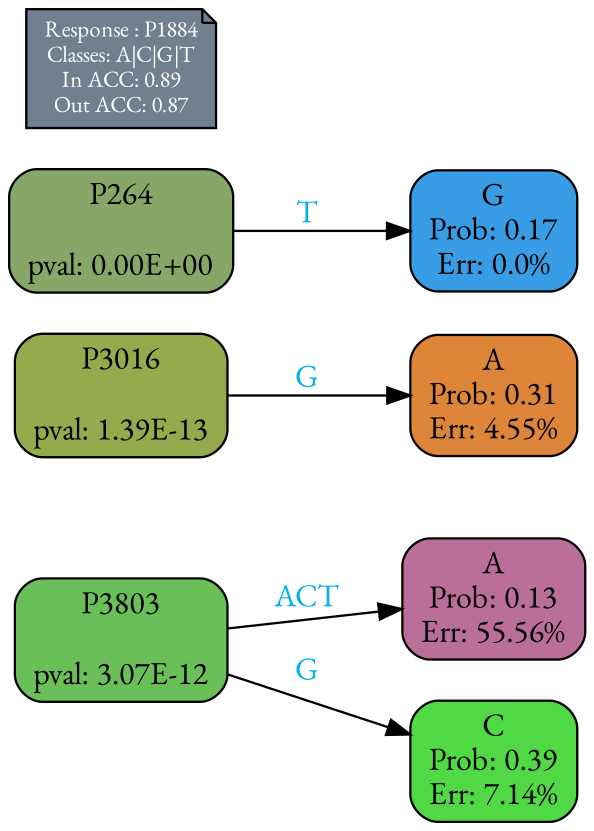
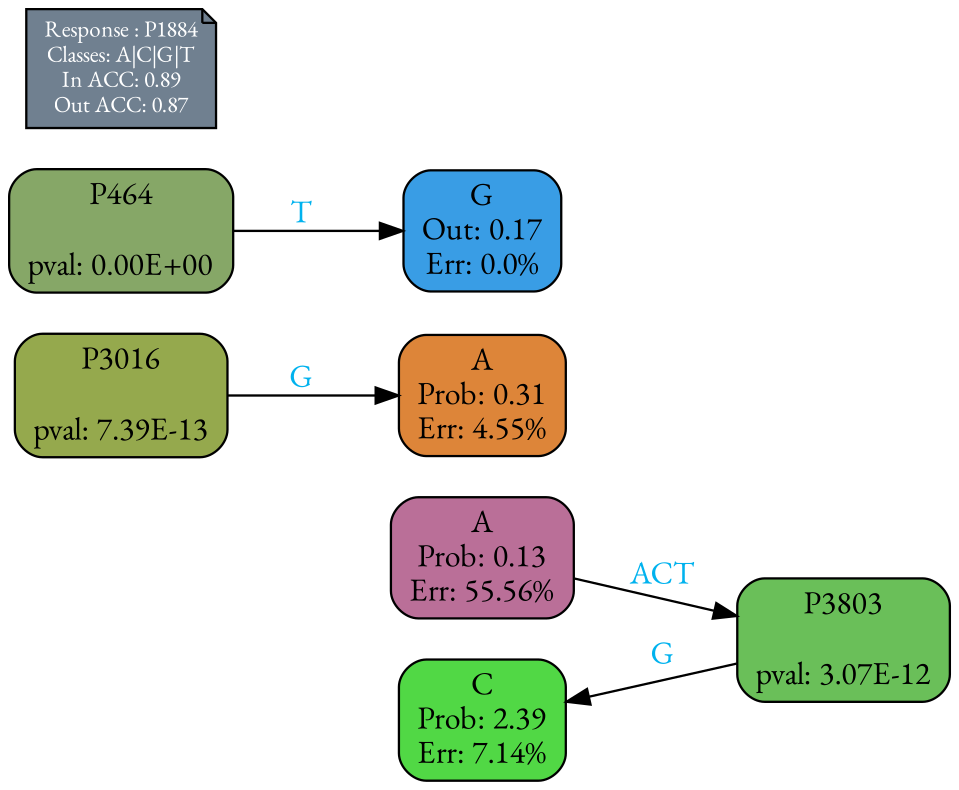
node "P264 pval: 0.00E+00": label "P264 pval: 0.00E+00" -> "P464 pval: 0.00E+00"
node "G Prob: 0.17 Err: 0.0%": label "G Prob: 0.17 Err: 0.0%" -> "G Out: 0.17 Err: 0.0%"
node "P3016 pval: 1.39E-13": label "P3016 pval: 1.39E-13" -> "P3016 pval: 7.39E-13"
edge "P3803 pval: 3.07E-12" -> "A Prob: 0.13 Err: 55.56%": reversed
node "C Prob: 0.39 Err: 7.14%": label "C Prob: 0.39 Err: 7.14%" -> "C Prob: 2.39 Err: 7.14%"
